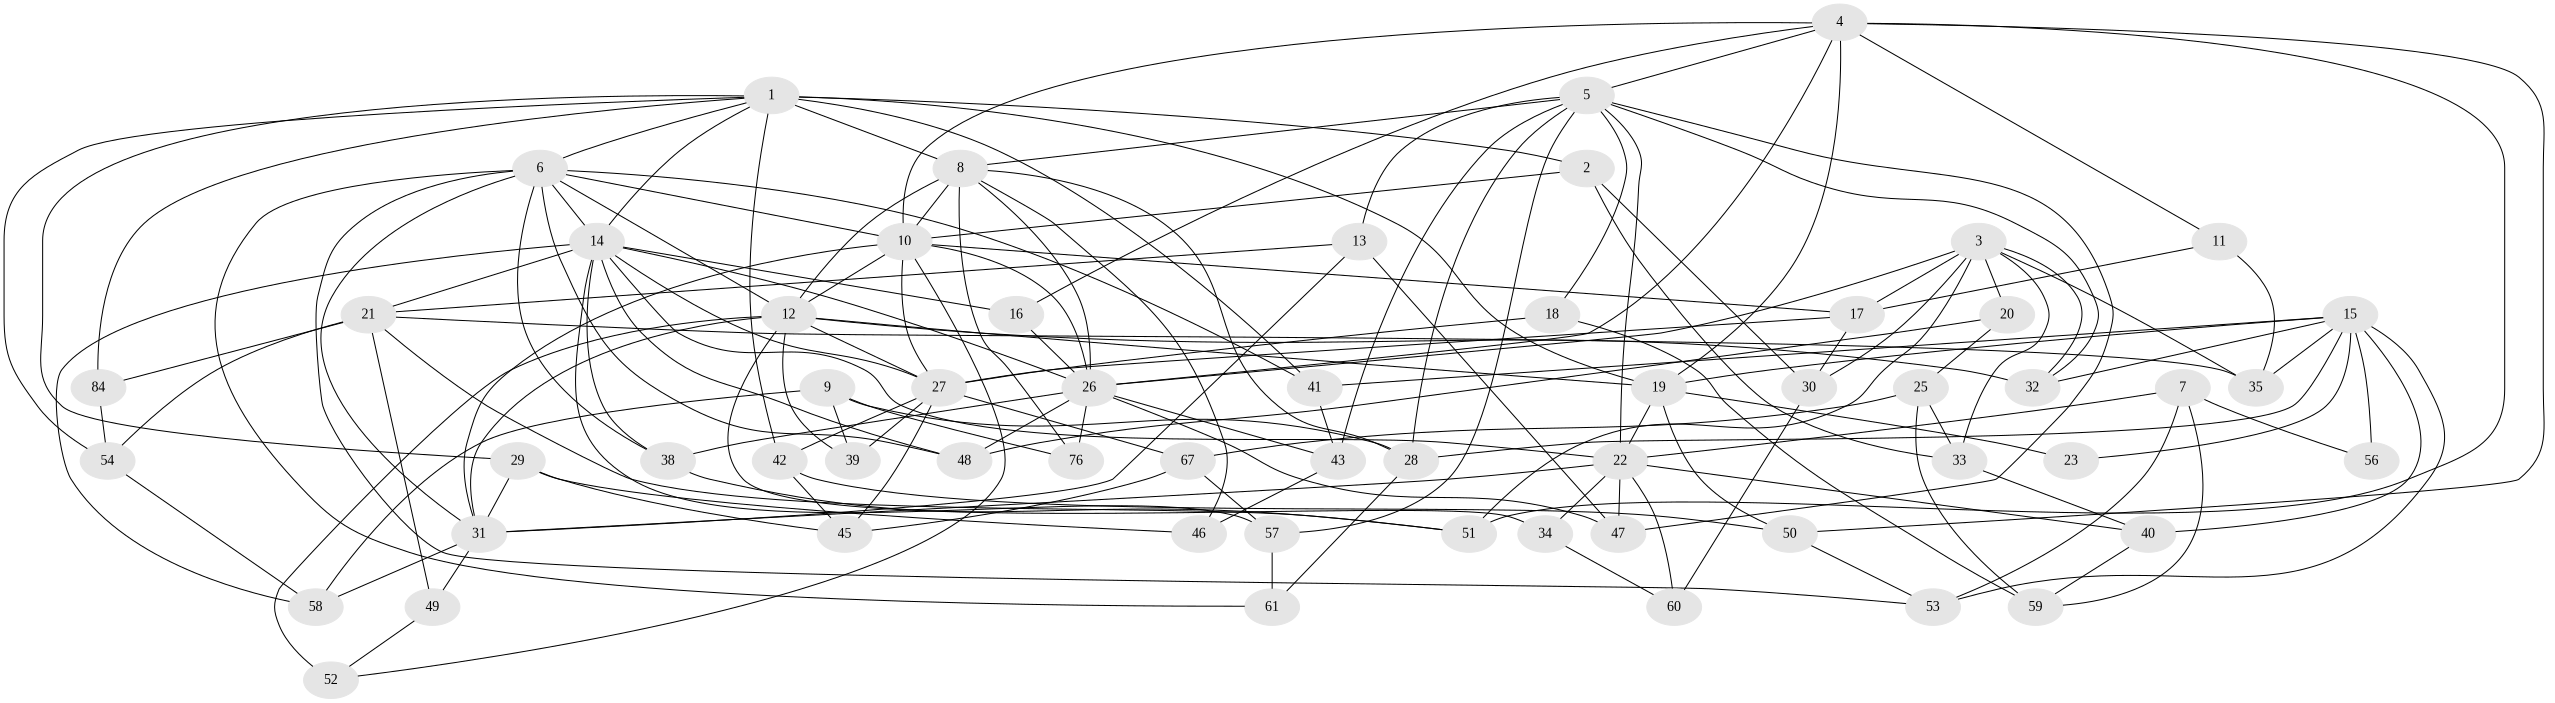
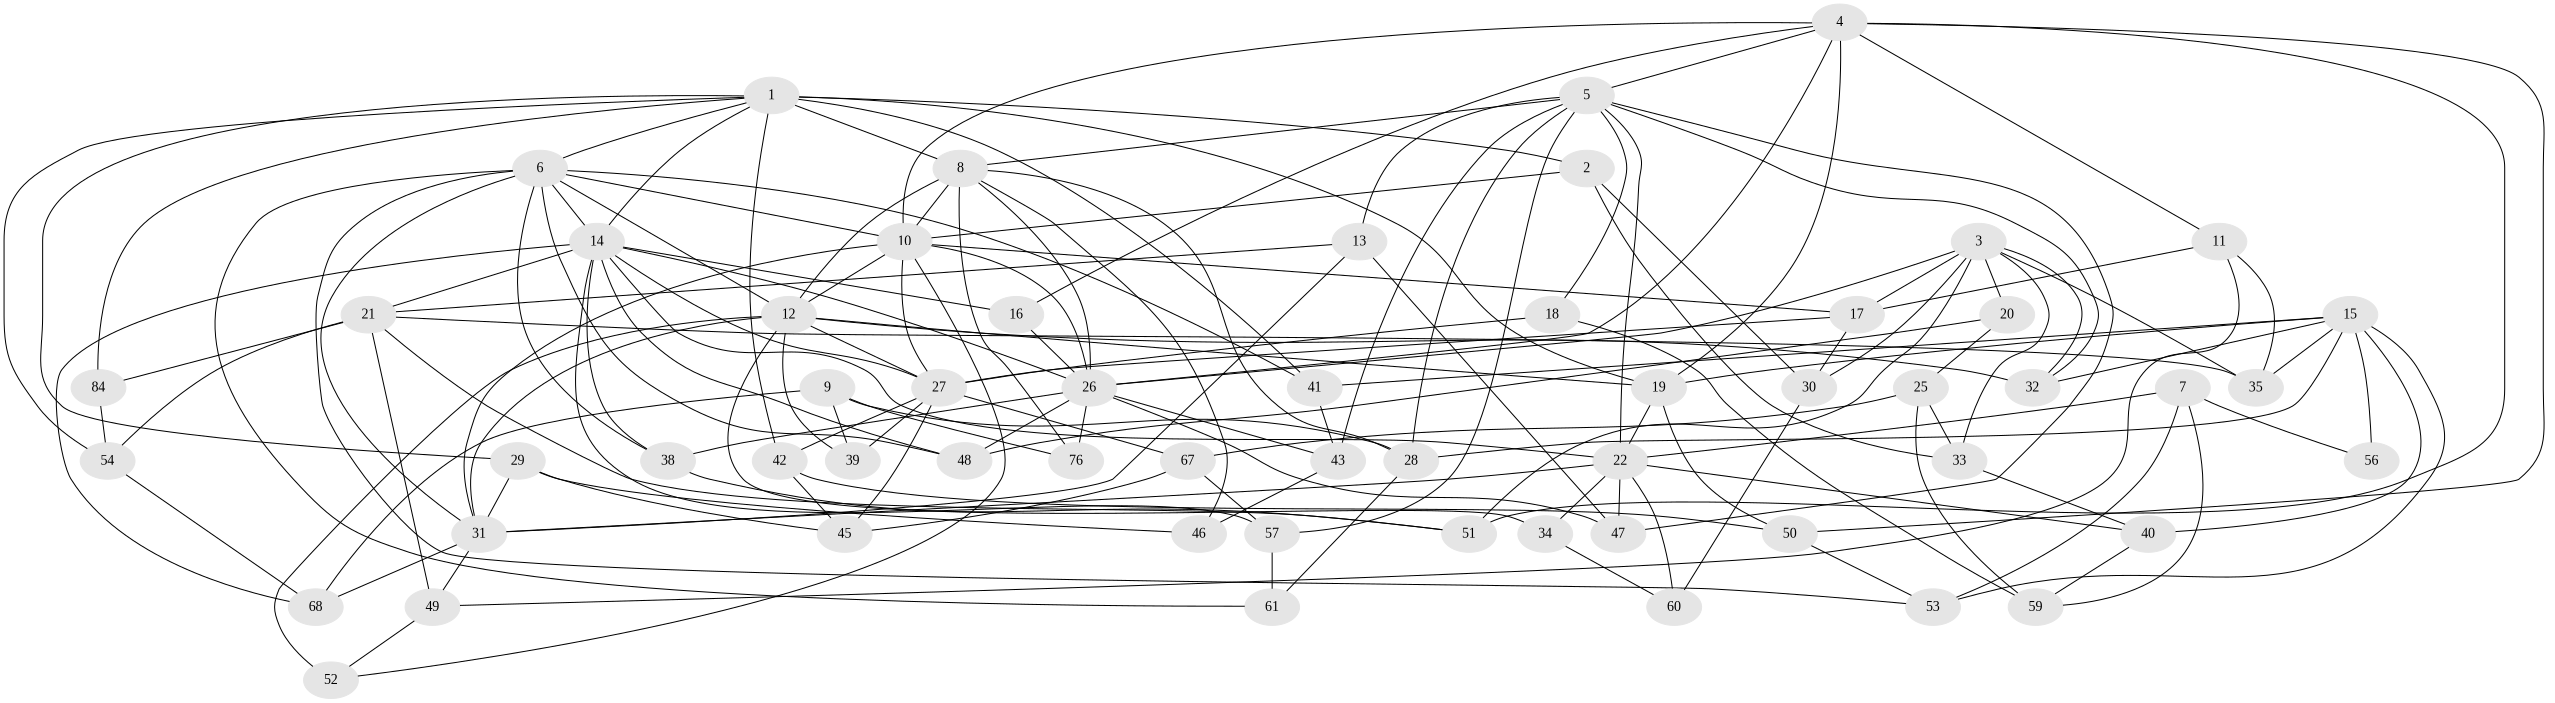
node "23": removed
edge "11" -- "49": added
node "58": label "58" -> "68"
